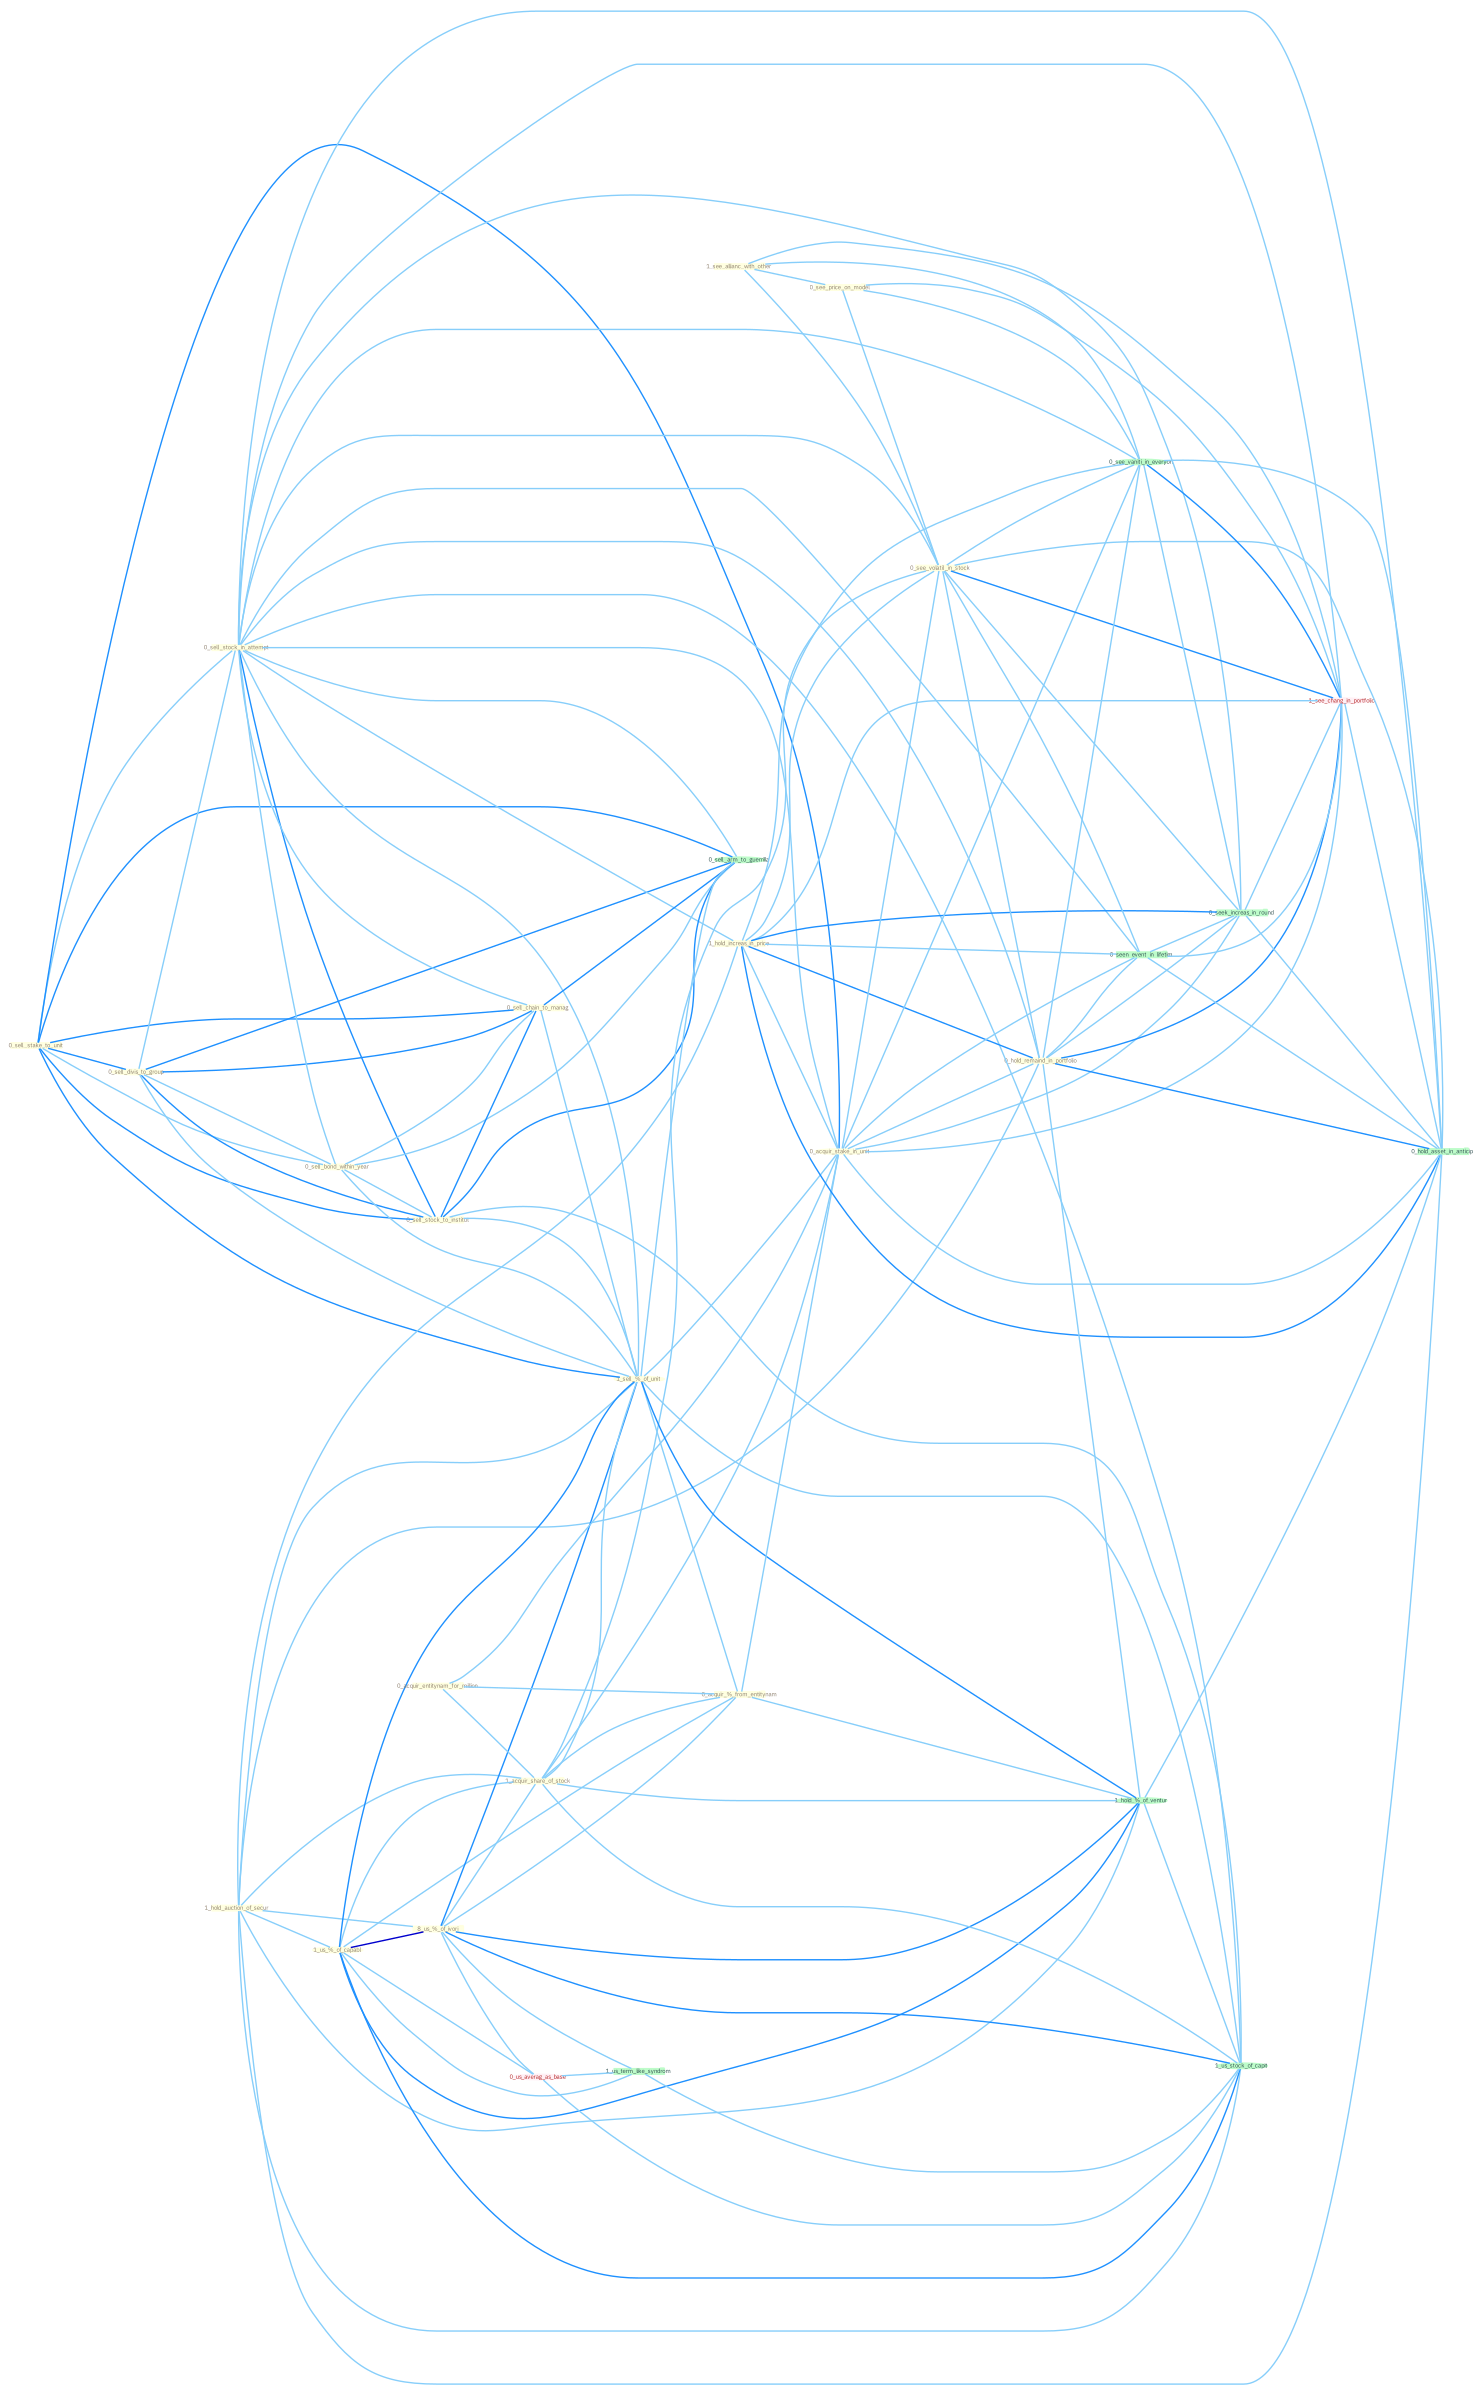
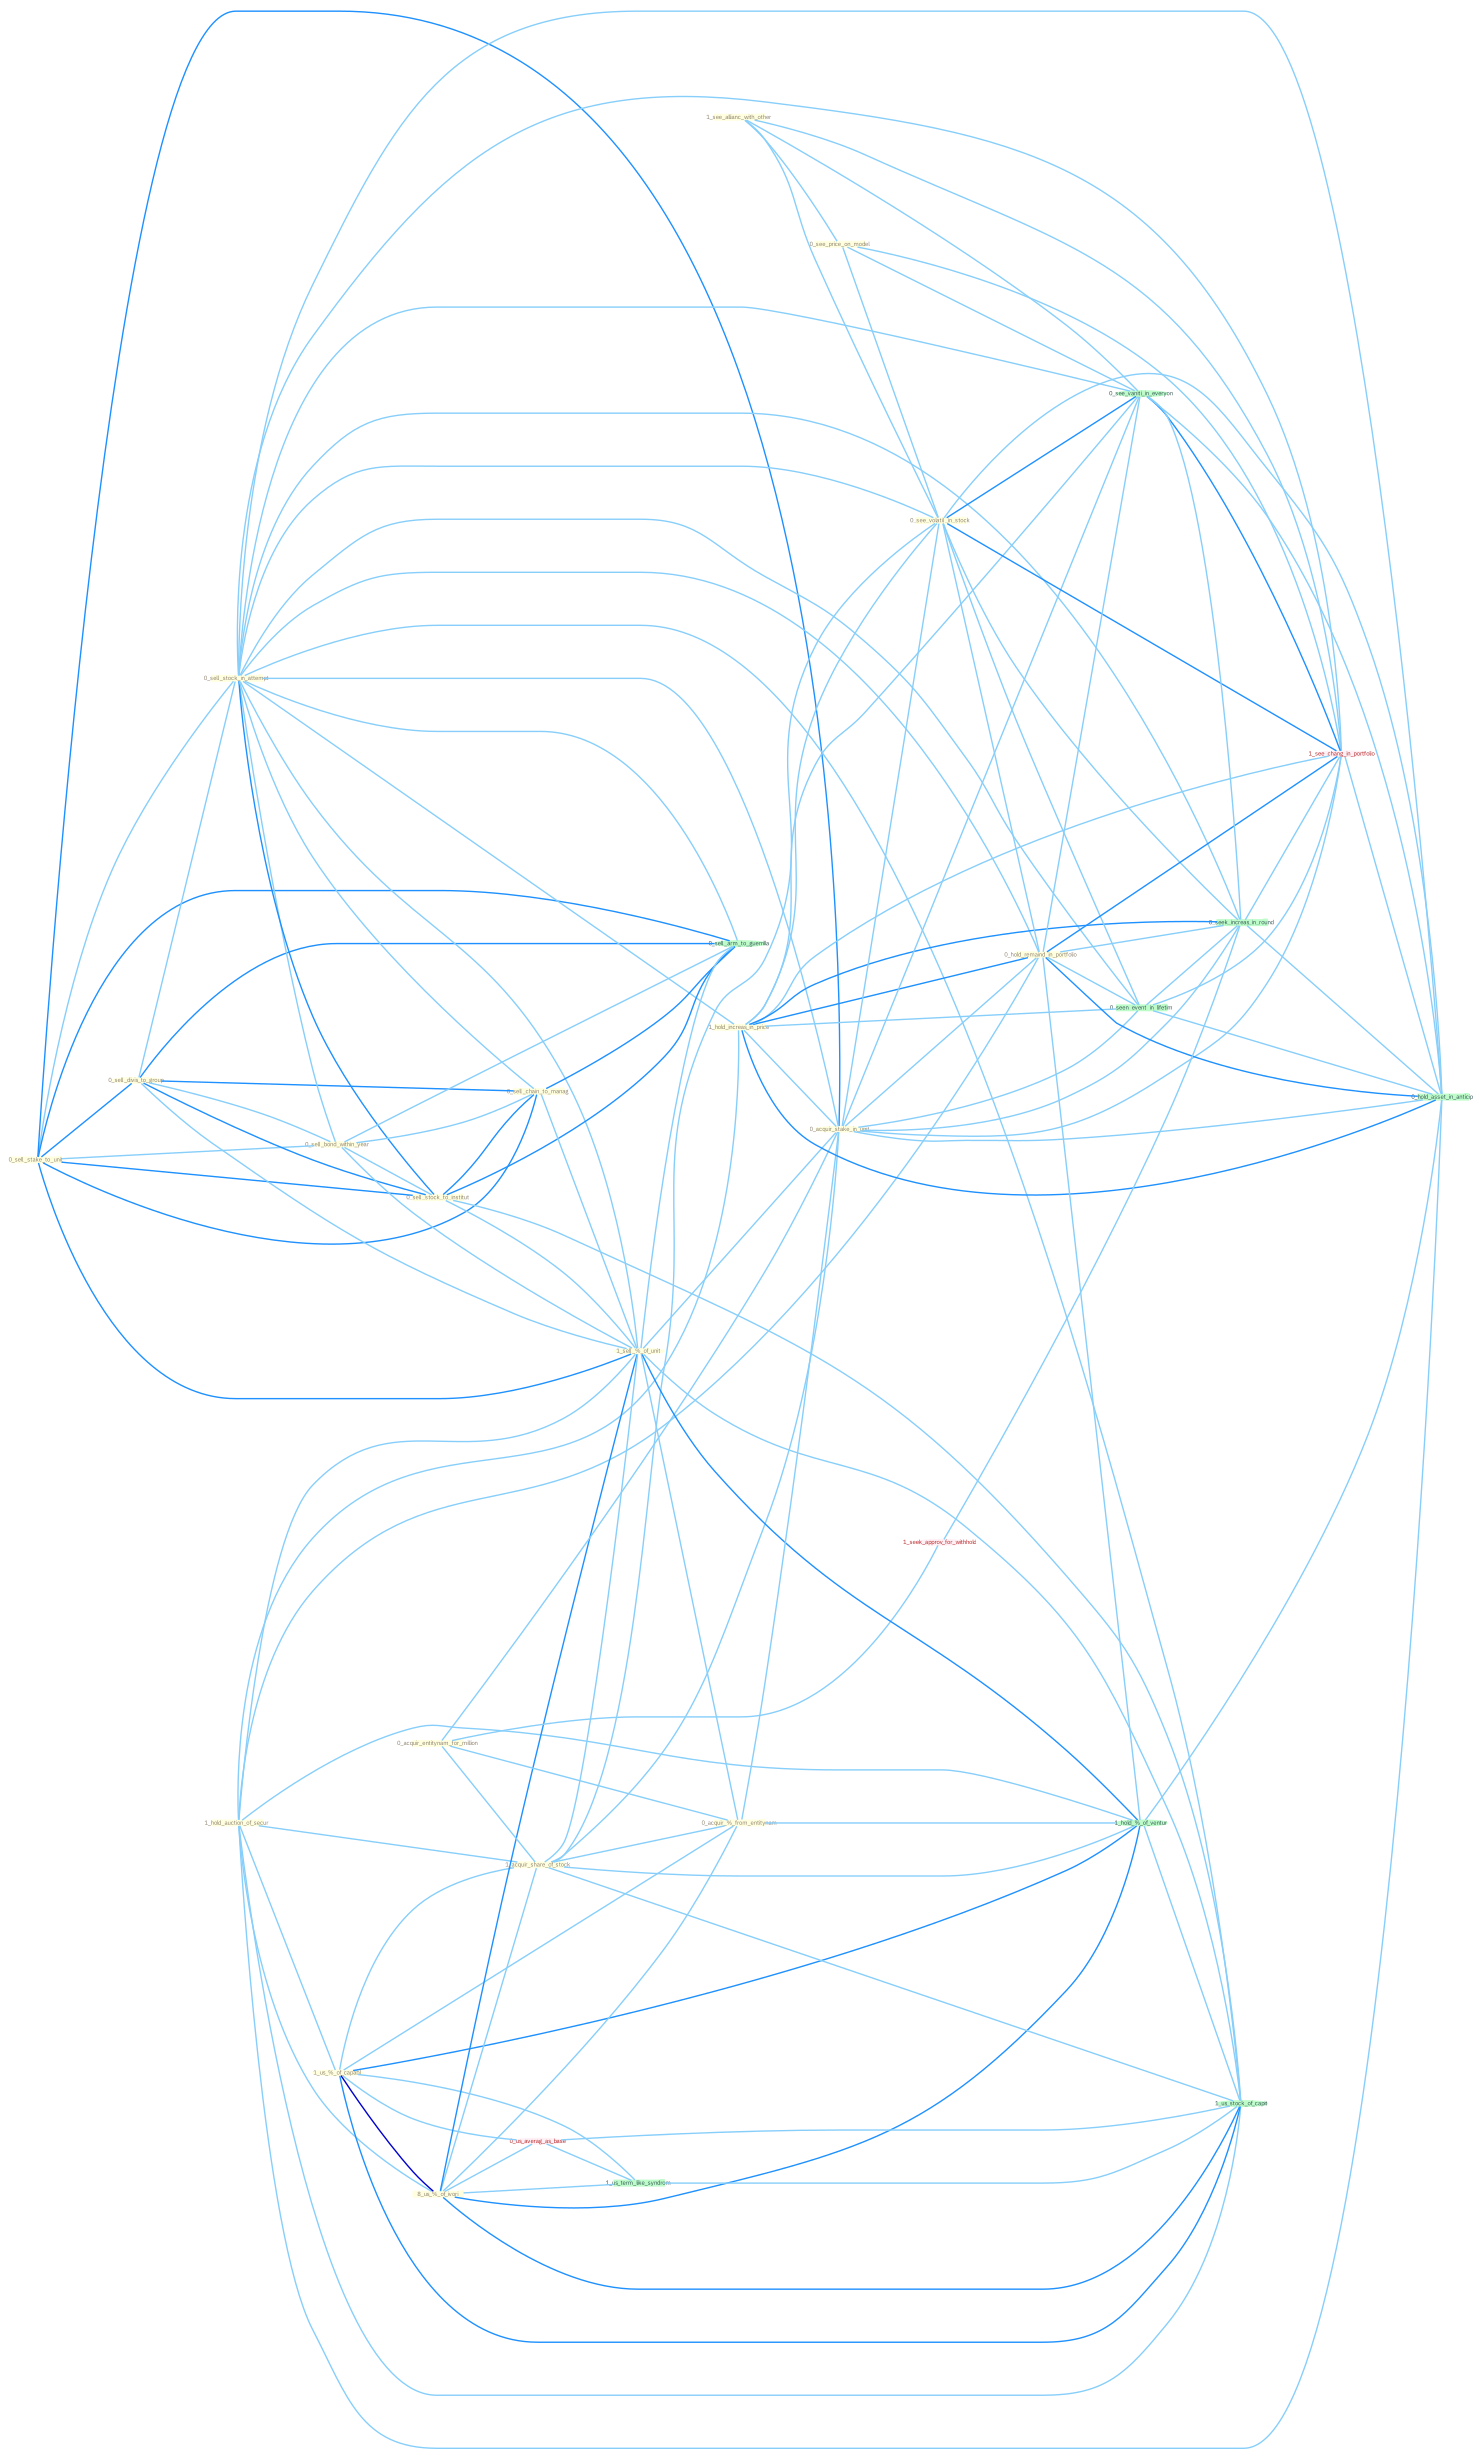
edge "0_see_vaniti_in_everyon" -- "0_see_volatil_in_stock": color #87cefa -> #1e90ff
node "1_seek_approv_for_withhold": added
edge "1_sell_%_of_unit" -- "1_us_%_of_capabl": removed
